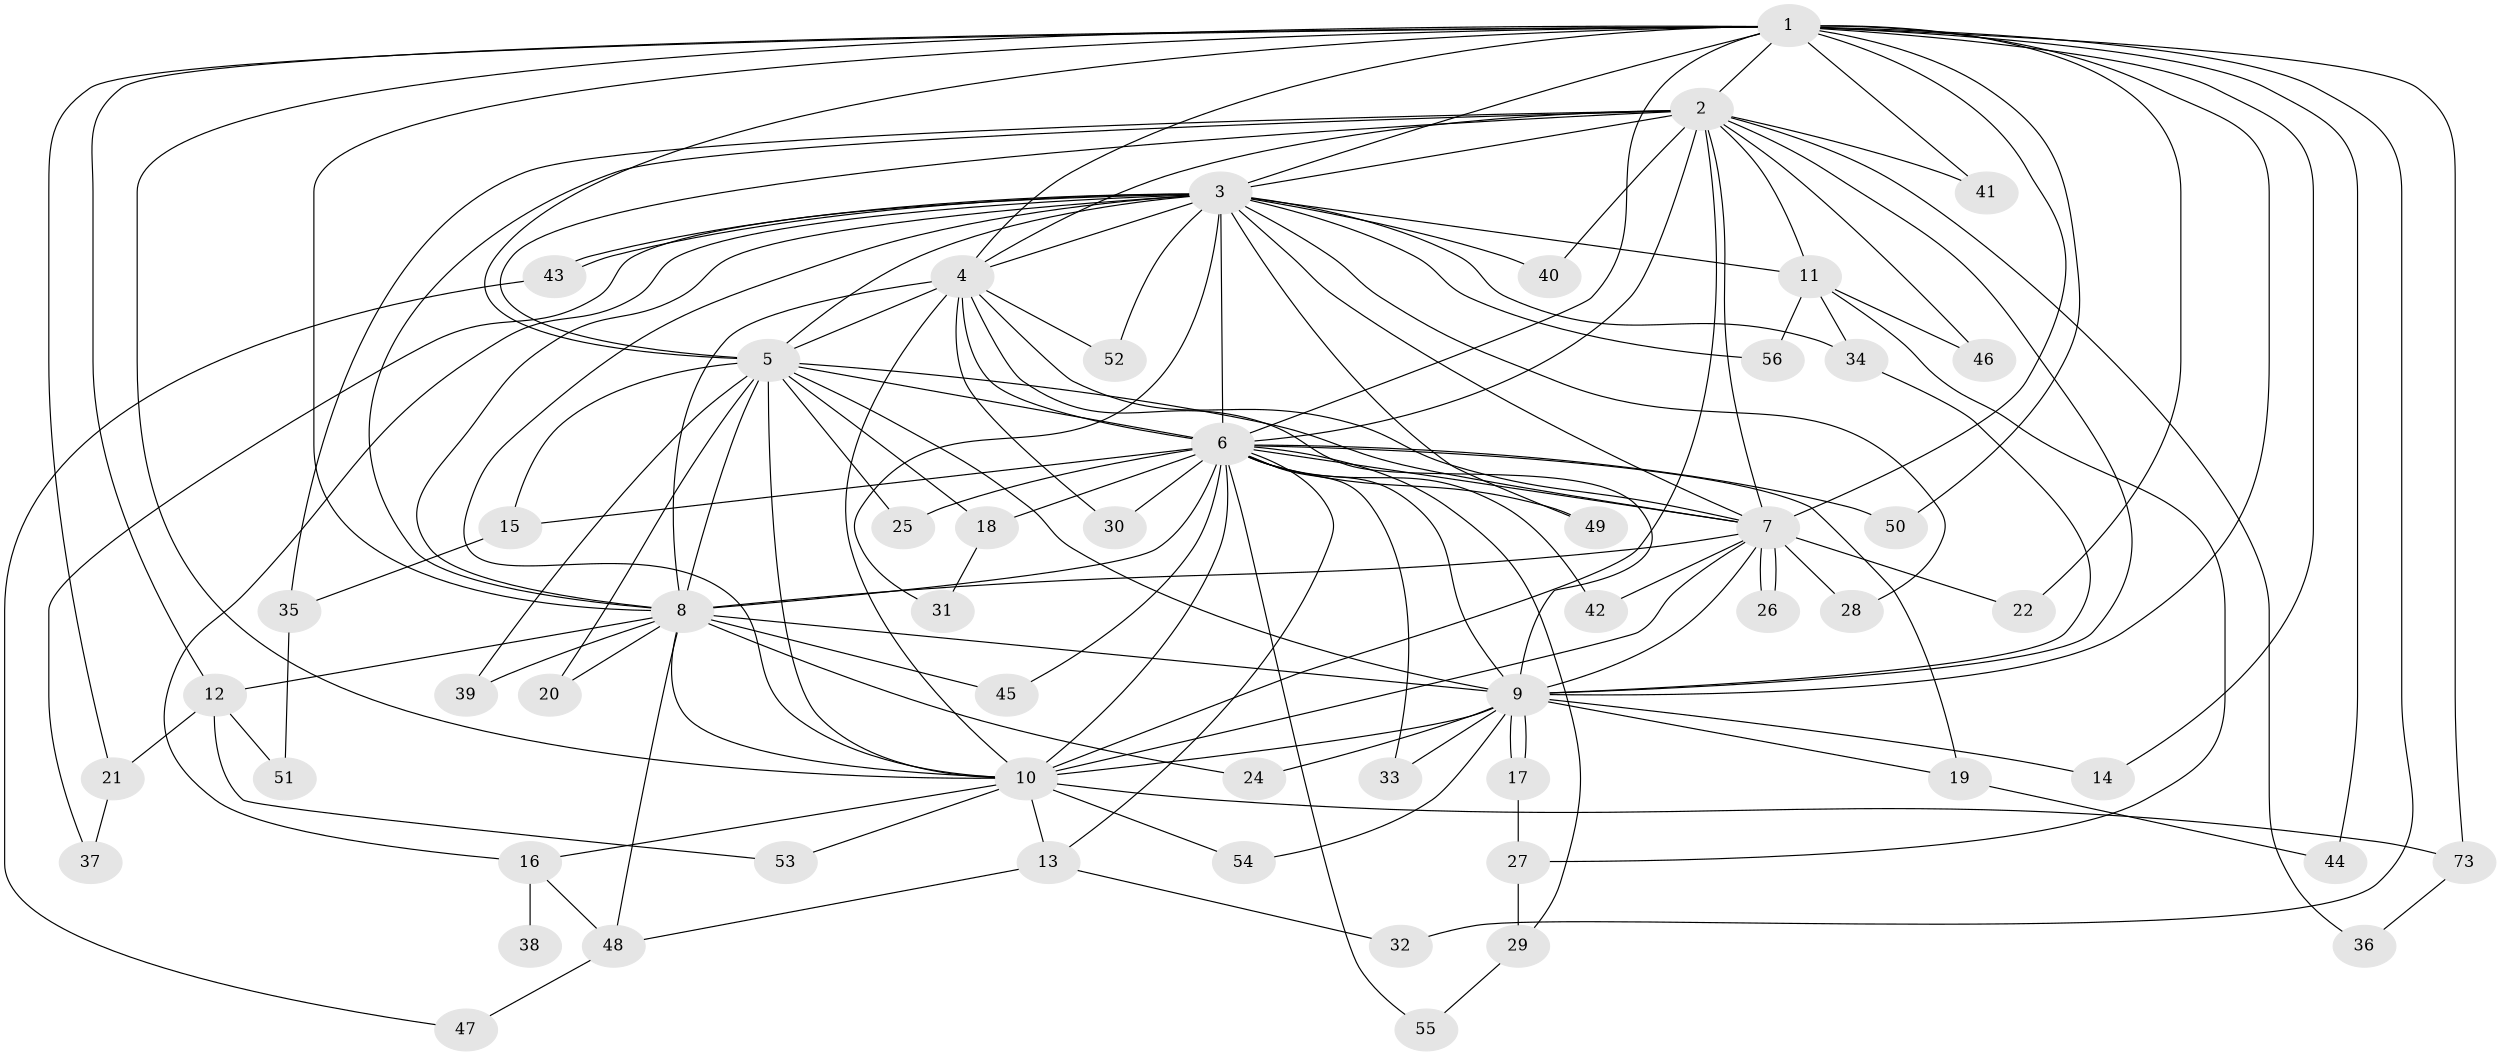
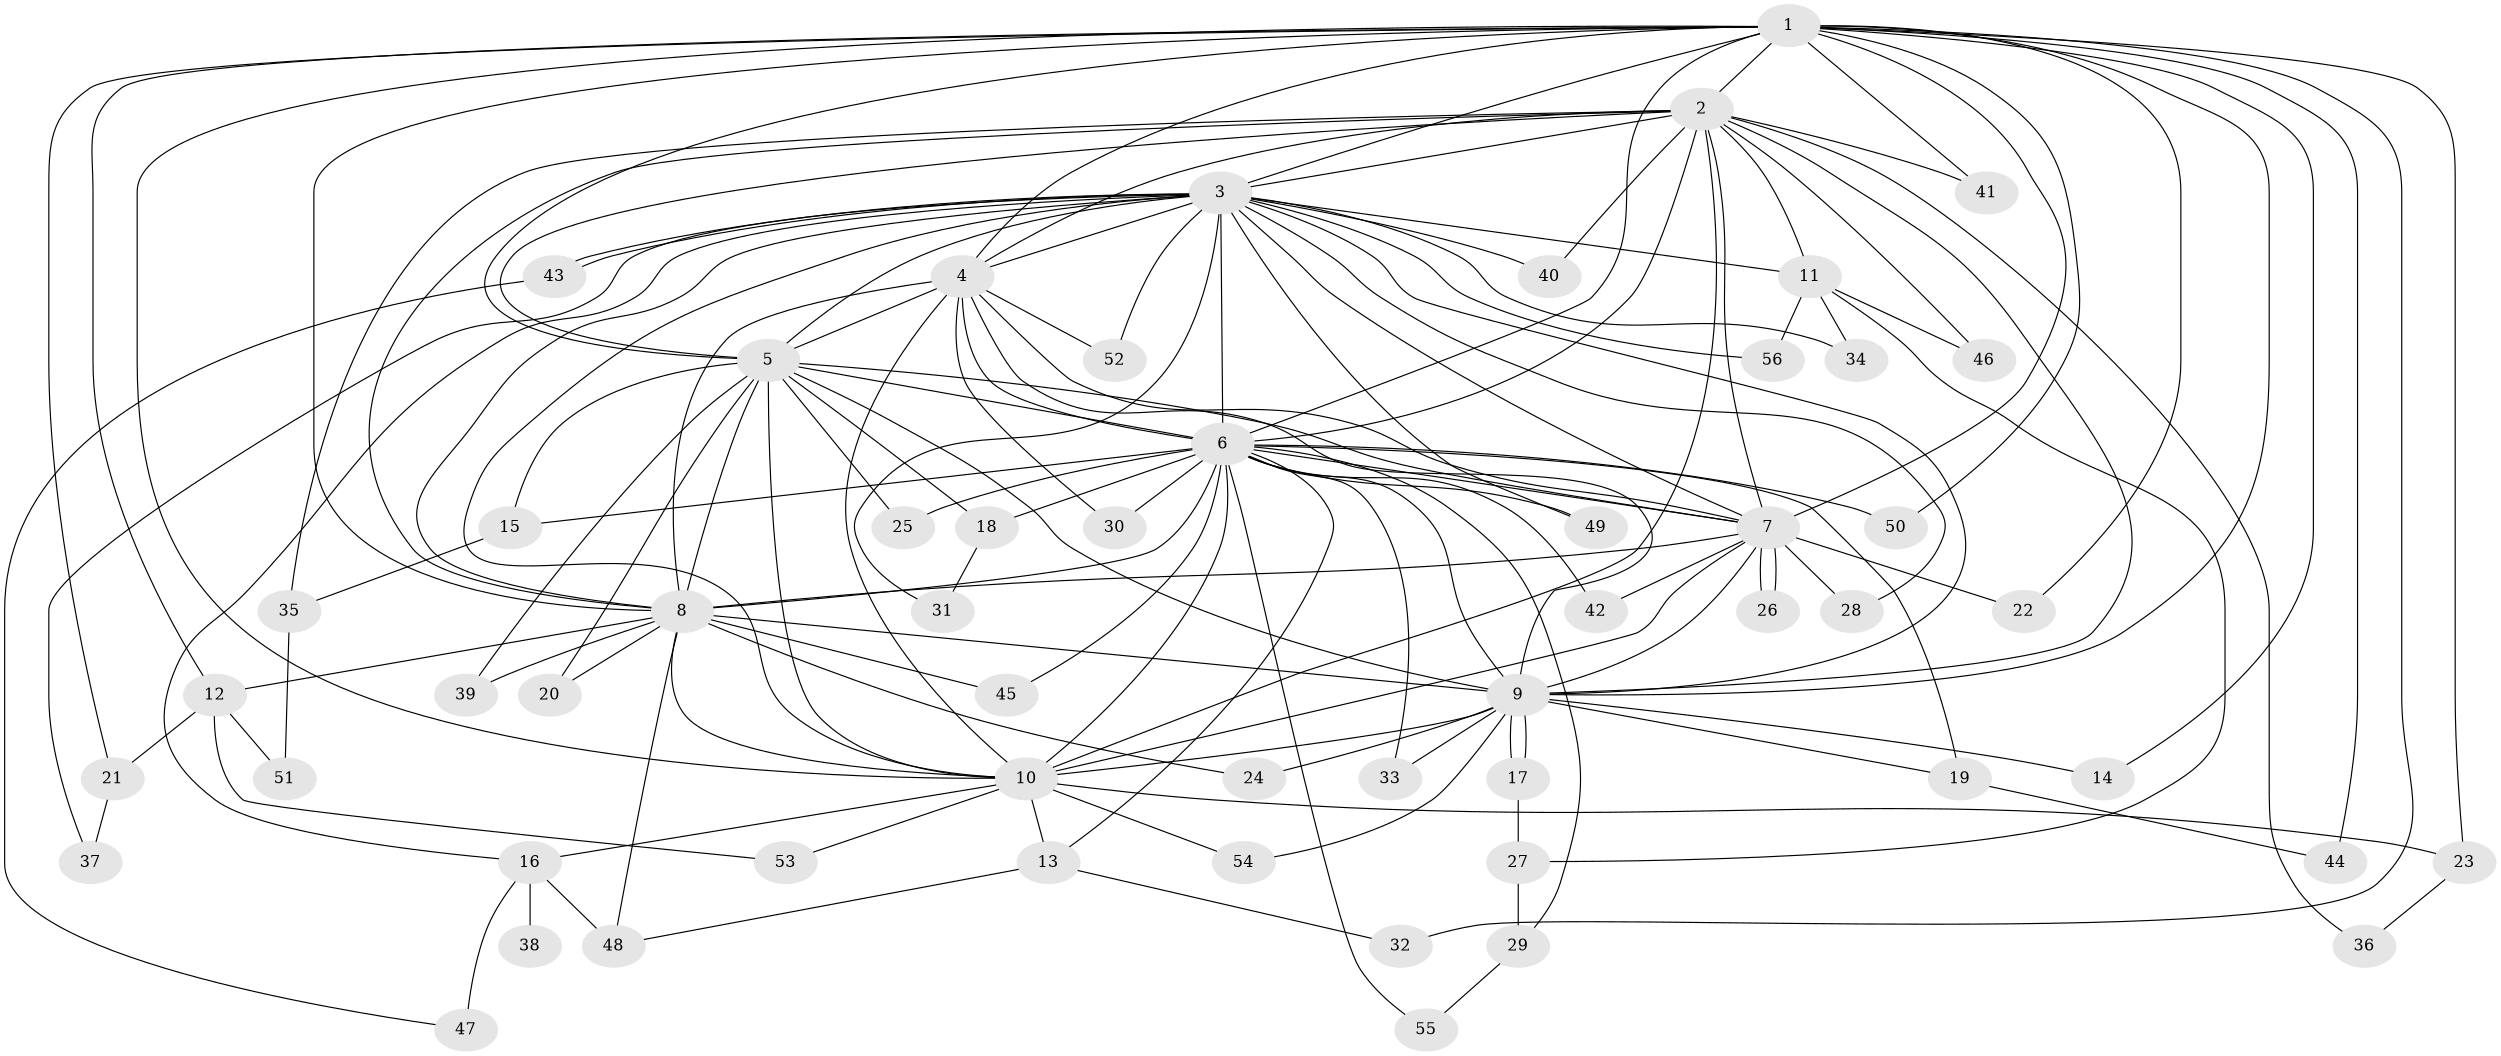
edge "34" -- "9": now "3" -- "9"
node "73": label "73" -> "23"
edge "48" -- "47": now "16" -- "47"
